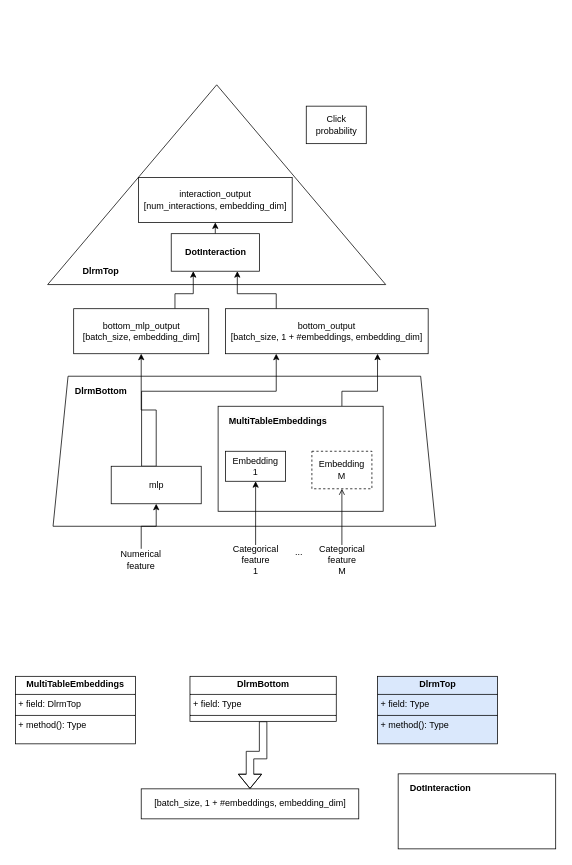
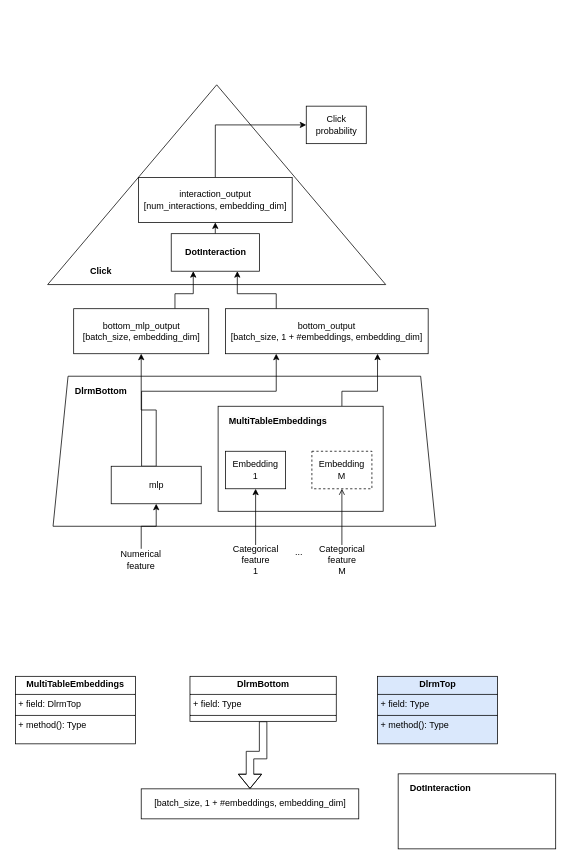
edge "interaction_output [num_interactions, embedding_dim]" -> "Click probability": added
node "DlrmTop": label "DlrmTop" -> "Click"
node "Embedding 1": size 60x30 -> 60x38
